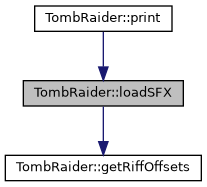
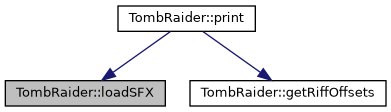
edge "TombRaider::loadSFX" -> "TombRaider::getRiffOffsets": now "TombRaider::print" -> "TombRaider::getRiffOffsets"
